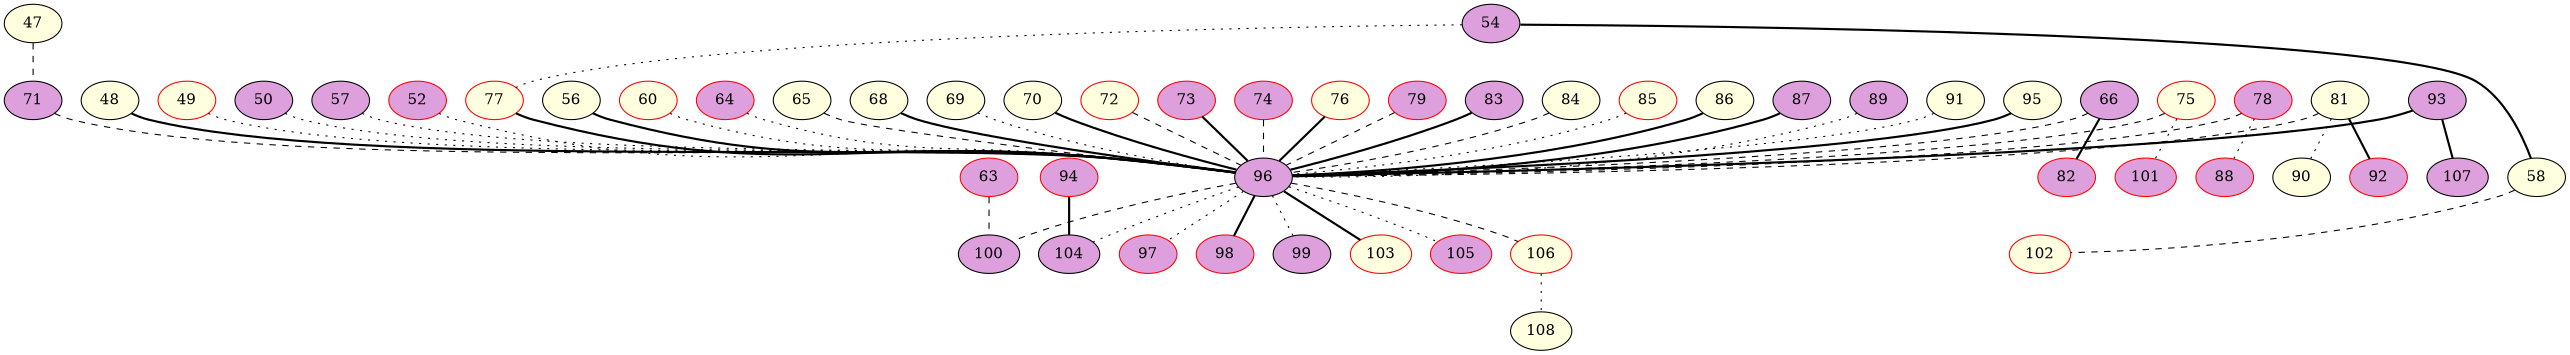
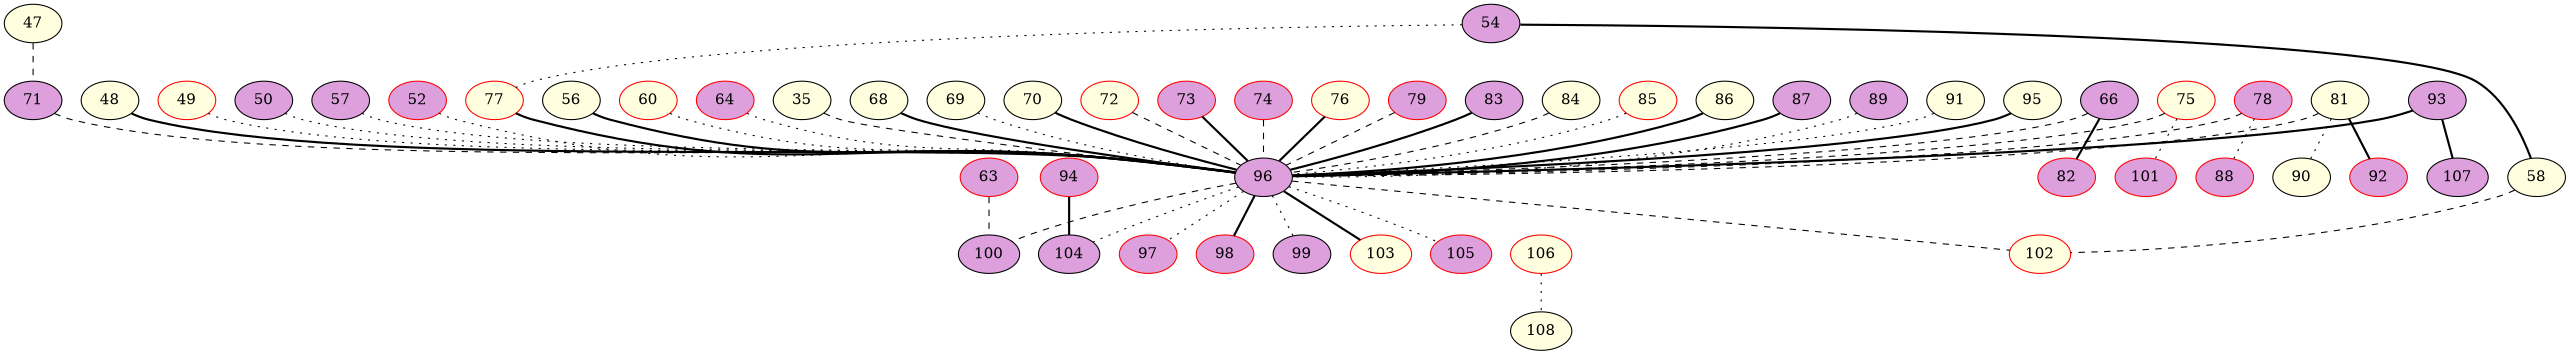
node "65": label "65" -> "35"
edge "96" -- "106": now "96" -- "102"
